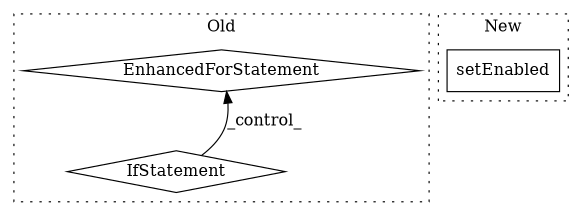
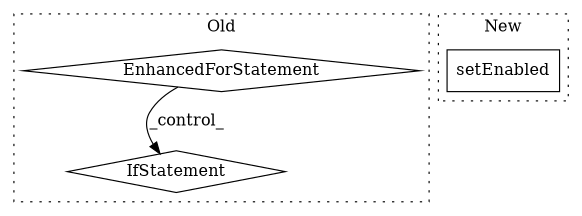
edge "IfStatement" -> "EnhancedForStatement": reversed
